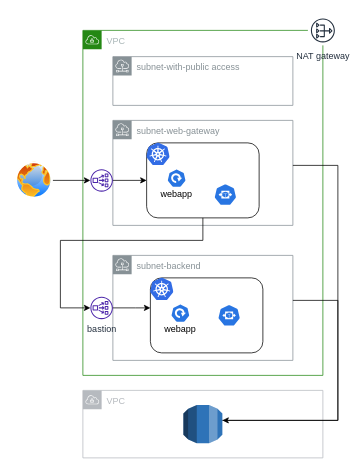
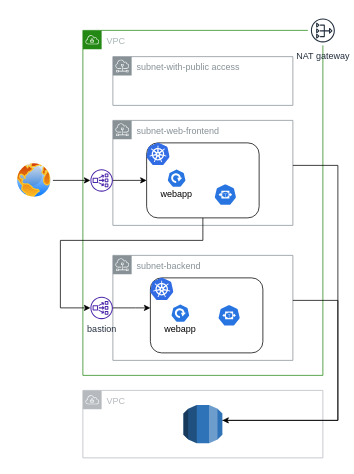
node "subnet-web-gateway": label "subnet-web-gateway" -> "subnet-web-frontend"
